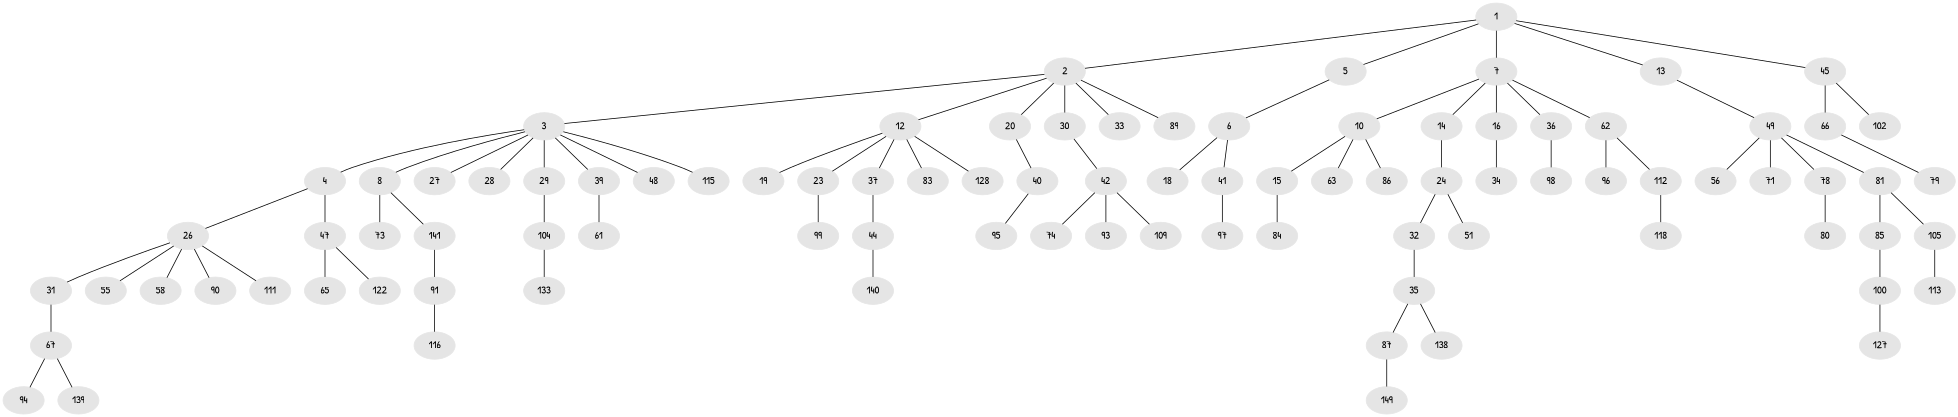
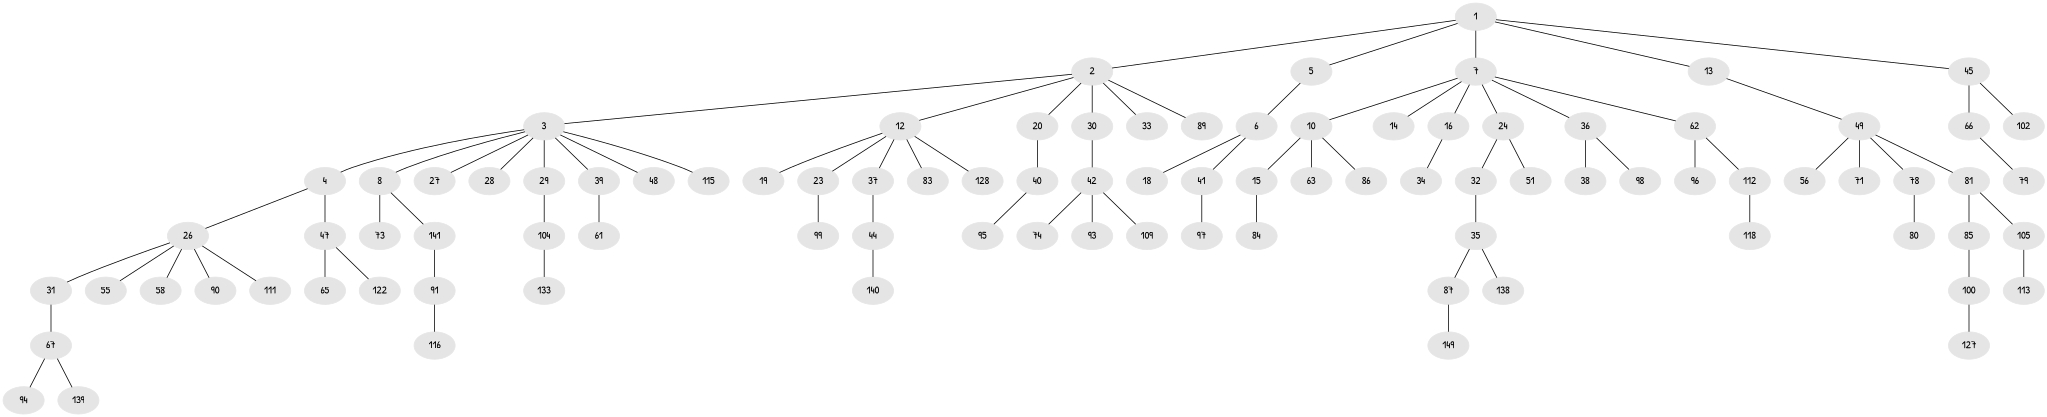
edge "14" -- "24": now "7" -- "24"
node "38": added
